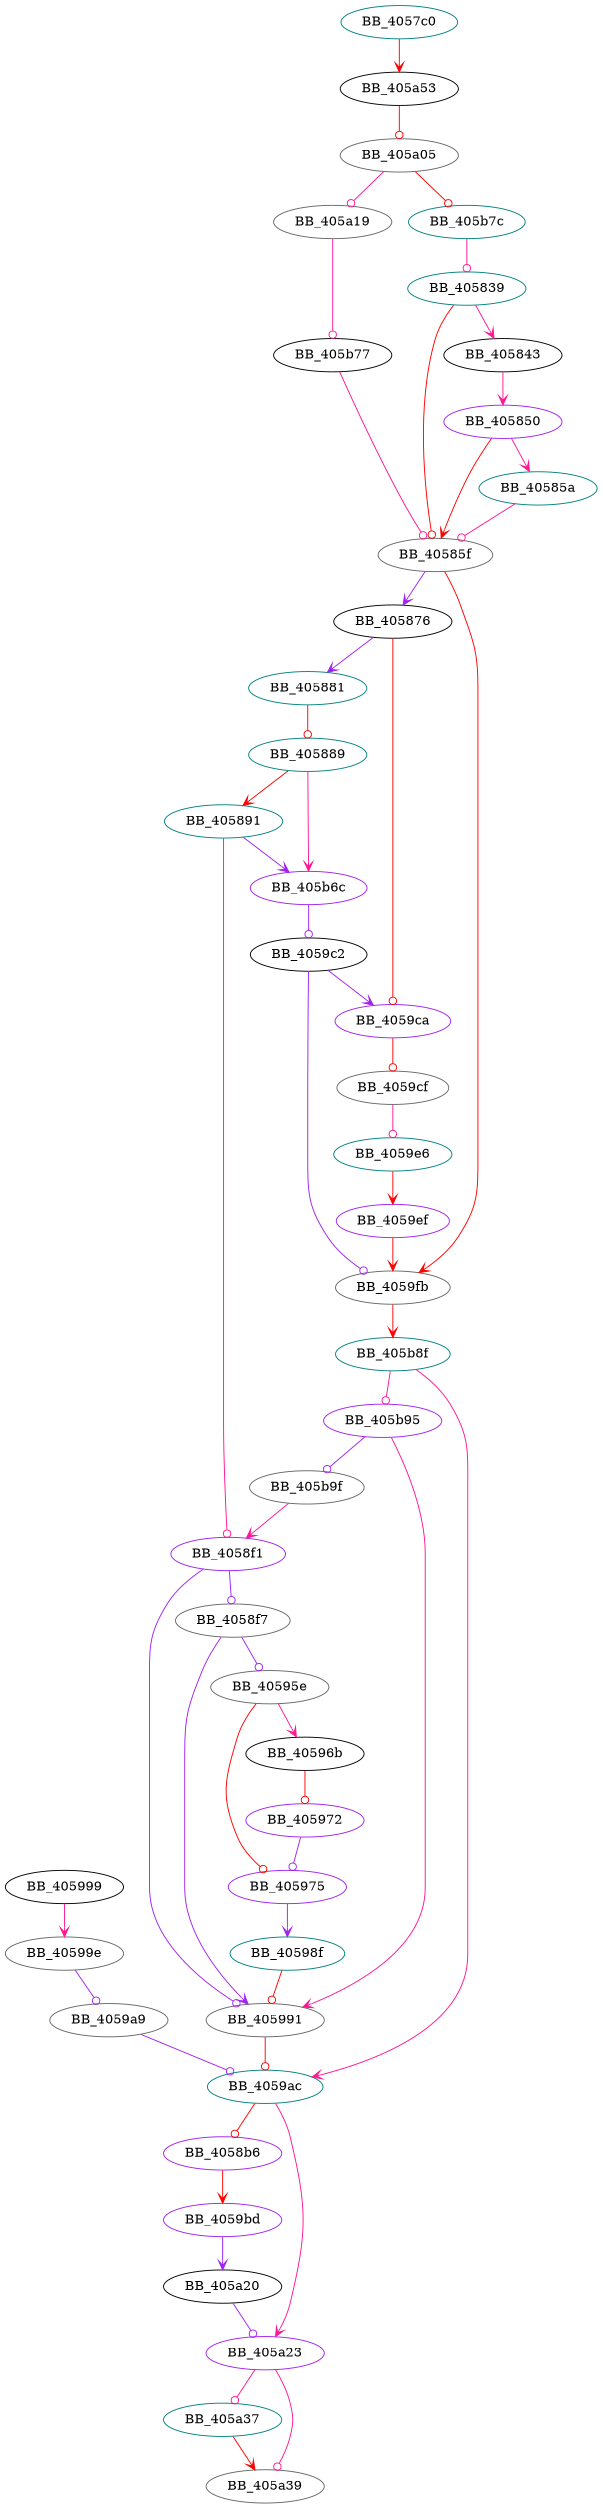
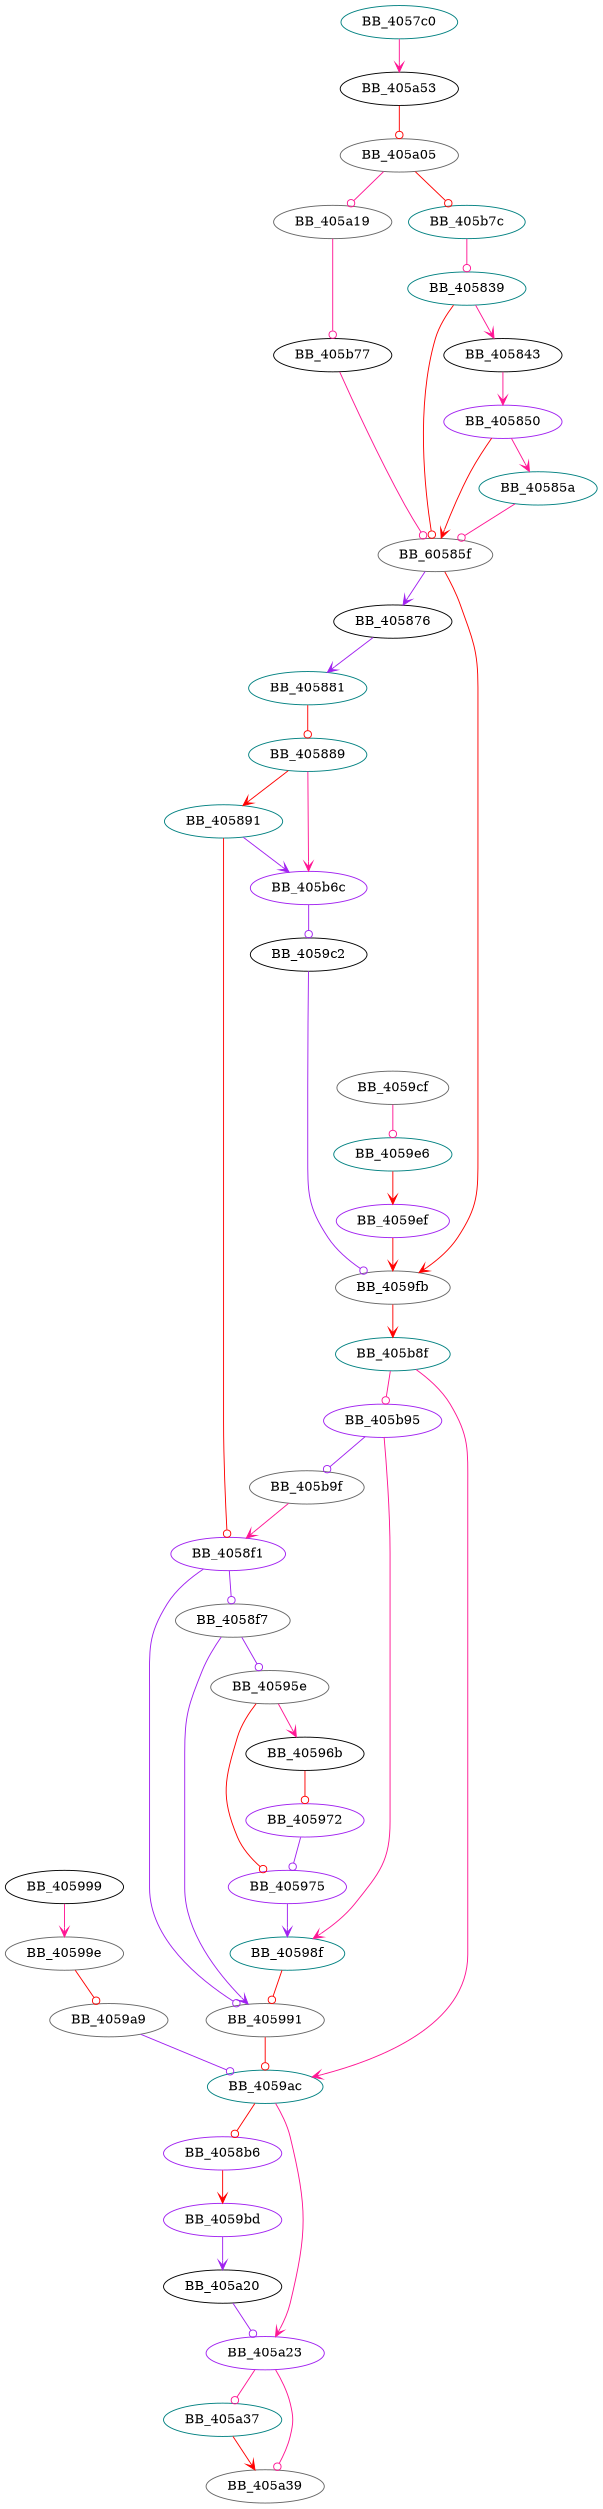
edge "BB_4057c0" -> "BB_405a53": color red -> deeppink
node "BB_40585f": label "BB_40585f" -> "BB_60585f"
node "BB_4059ca": removed
edge "BB_405891" -> "BB_4058f1": color deeppink -> red
edge "BB_405b95" -> "BB_405991": now "BB_405b95" -> "BB_40598f"
edge "BB_40599e" -> "BB_4059a9": color purple -> red
